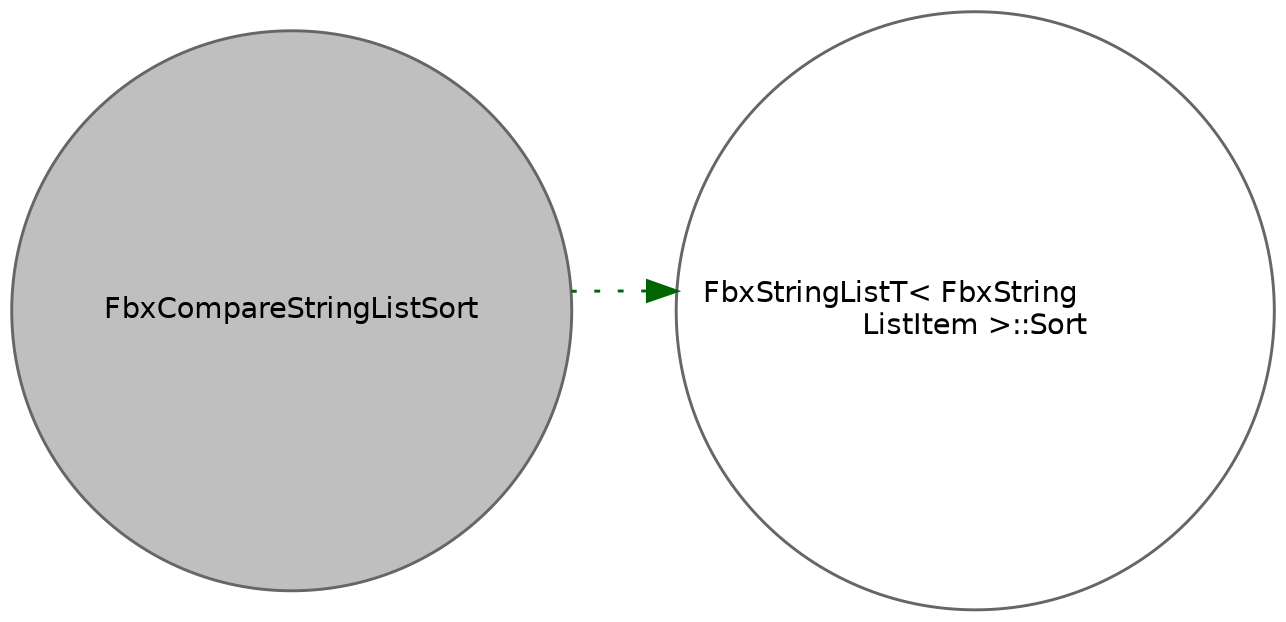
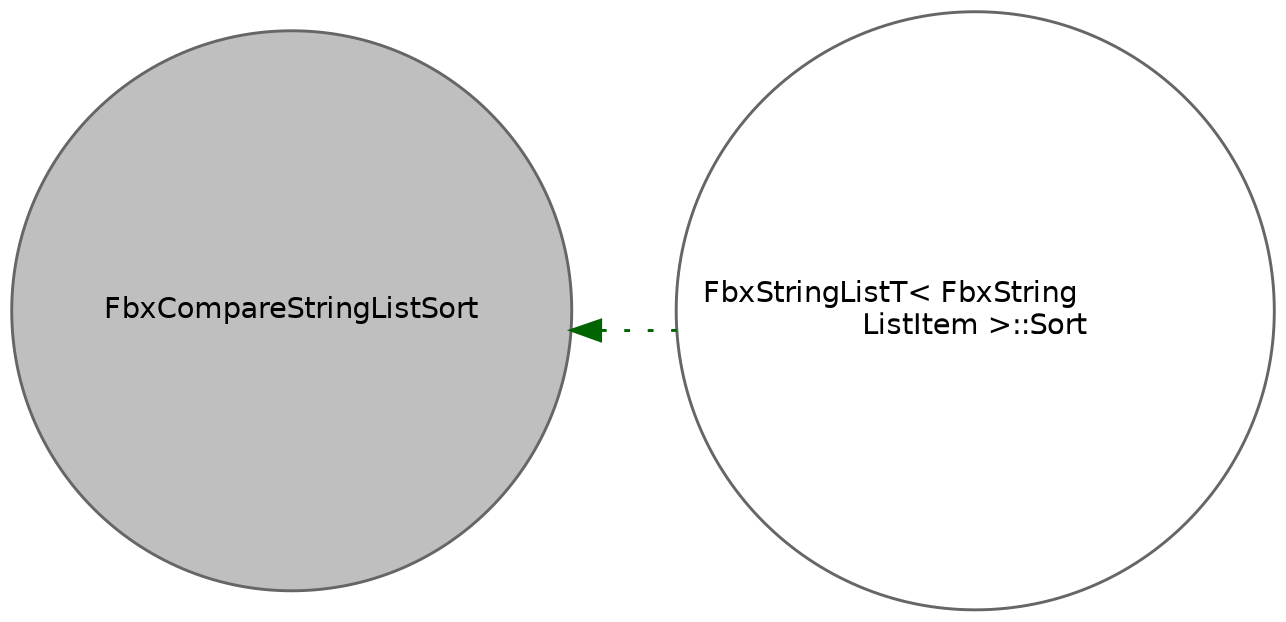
edge "FbxCompareStringListSort" -> "FbxStringListT< FbxString ListItem >::Sort": reversed
